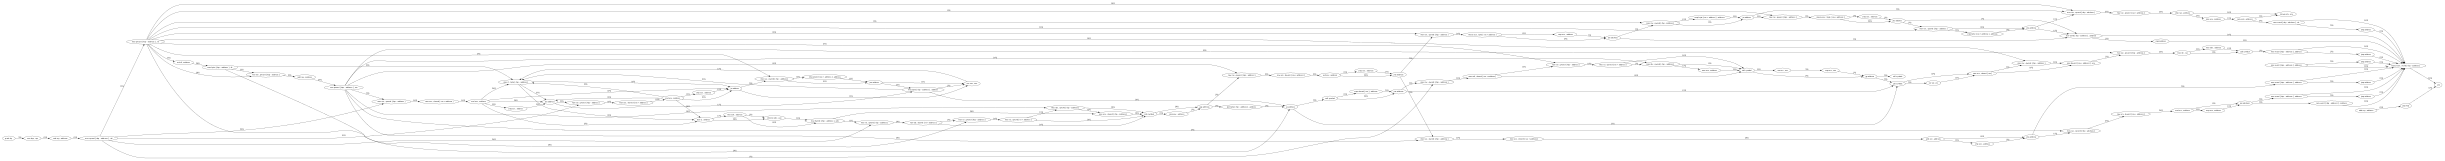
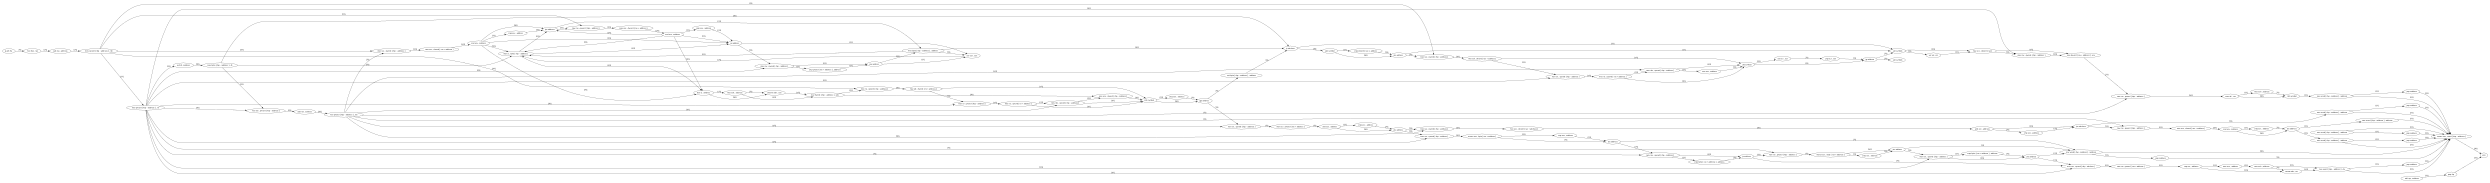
edge "cmove edx , ecx" -> "mov word [ rbp - address ] , dx": added, label "DFG"
